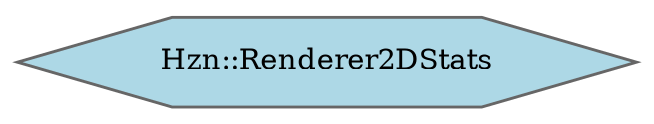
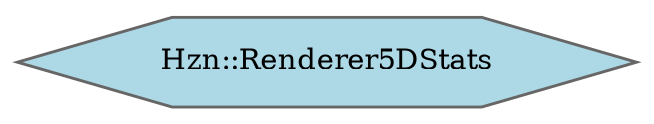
node "Hzn::Renderer2DStats": label "Hzn::Renderer2DStats" -> "Hzn::Renderer5DStats"
